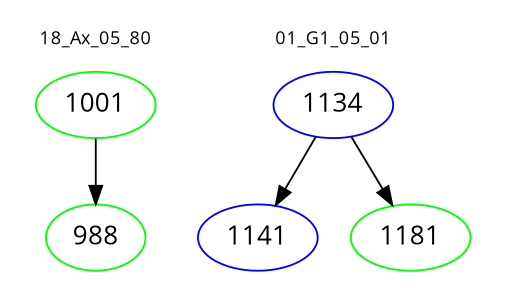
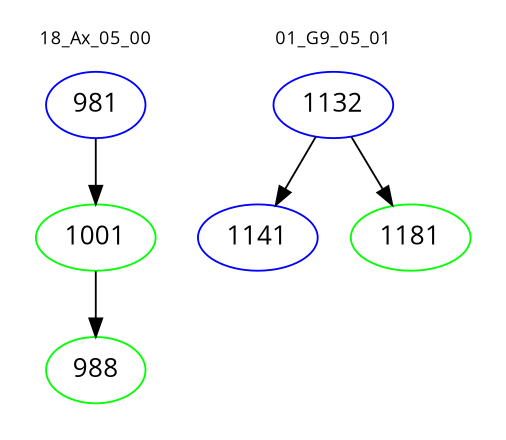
cluster "18_Ax_05_80": label "18_Ax_05_80" -> "18_Ax_05_00"
cluster "01_G1_05_01": label "01_G1_05_01" -> "01_G9_05_01"
node "981": added
node "1134": label "1134" -> "1132"
